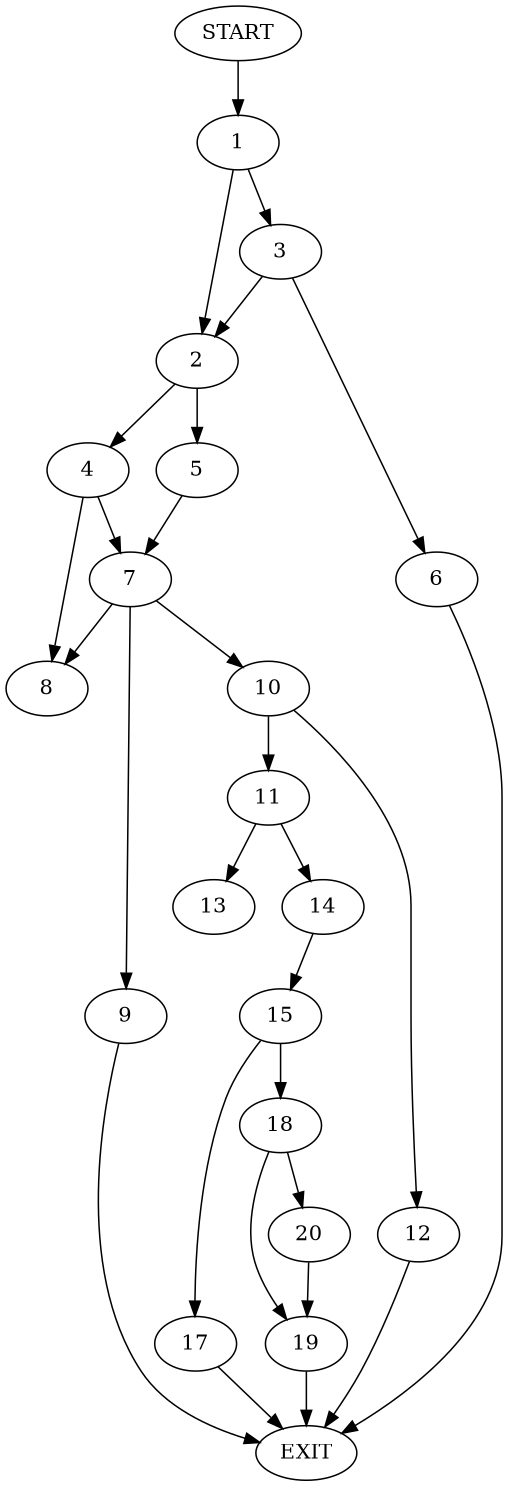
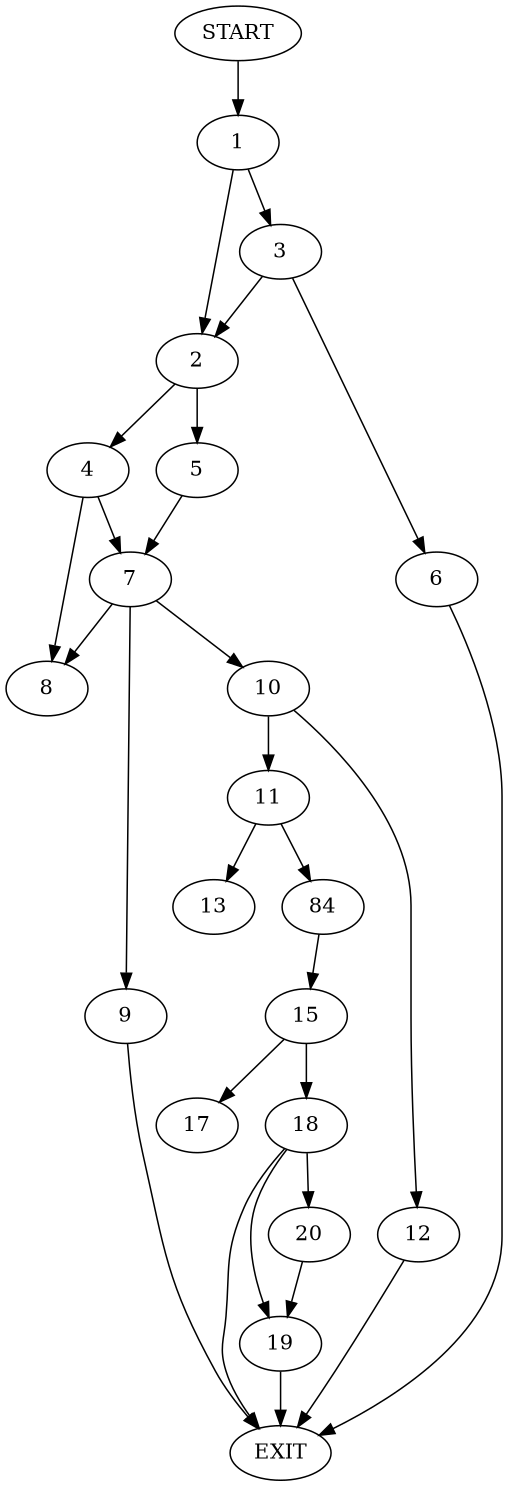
node "14": label "14" -> "84"
edge "17" -> "EXIT": now "18" -> "EXIT"
